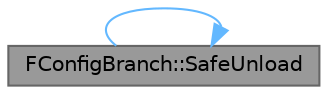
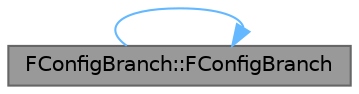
node "FConfigBranch::SafeUnload": label "FConfigBranch::SafeUnload" -> "FConfigBranch::FConfigBranch"
